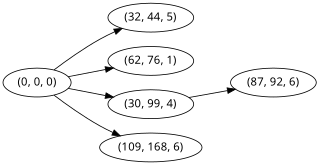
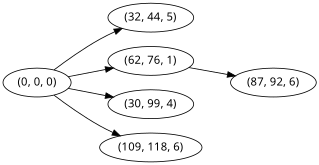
edge "(30, 99, 4)" -> "(87, 92, 6)": now "(62, 76, 1)" -> "(87, 92, 6)"
node "(109, 168, 6)": label "(109, 168, 6)" -> "(109, 118, 6)"
